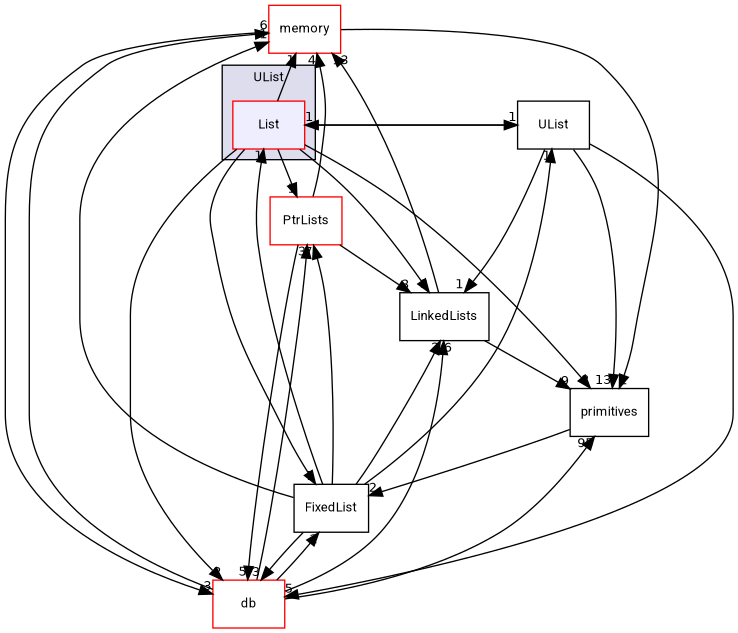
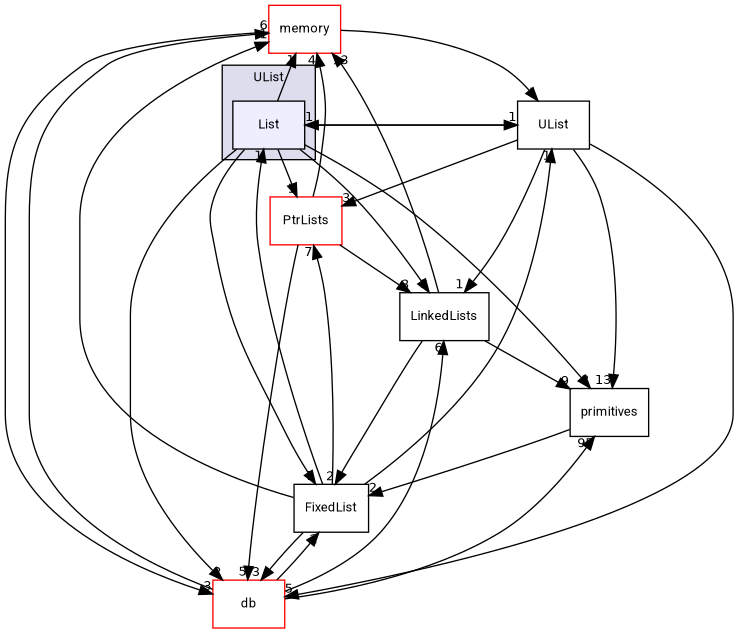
edge "memory" -> "primitives": now "memory" -> "UList"
node "List": color red -> black
edge "db" -> "PtrLists": now "UList" -> "PtrLists"
edge "FixedList" -> "LinkedLists": reversed
